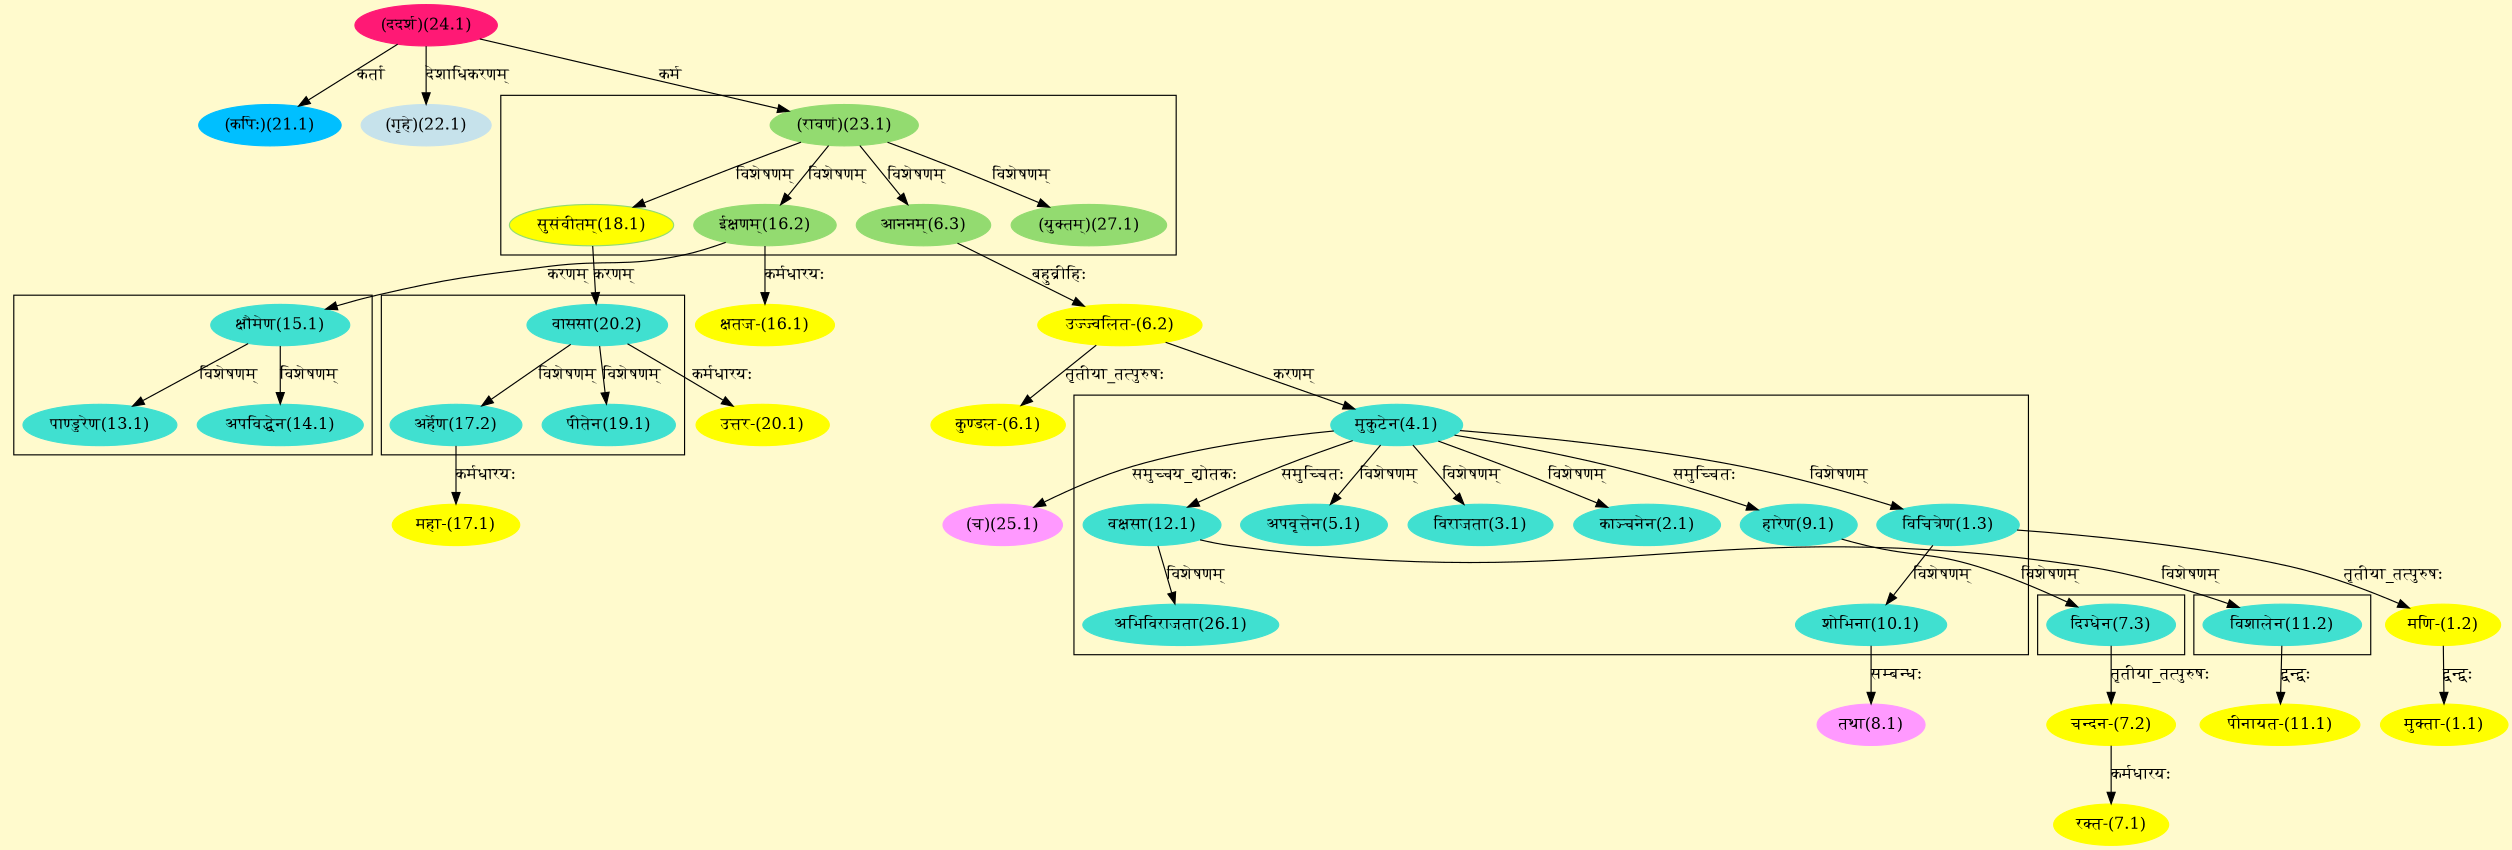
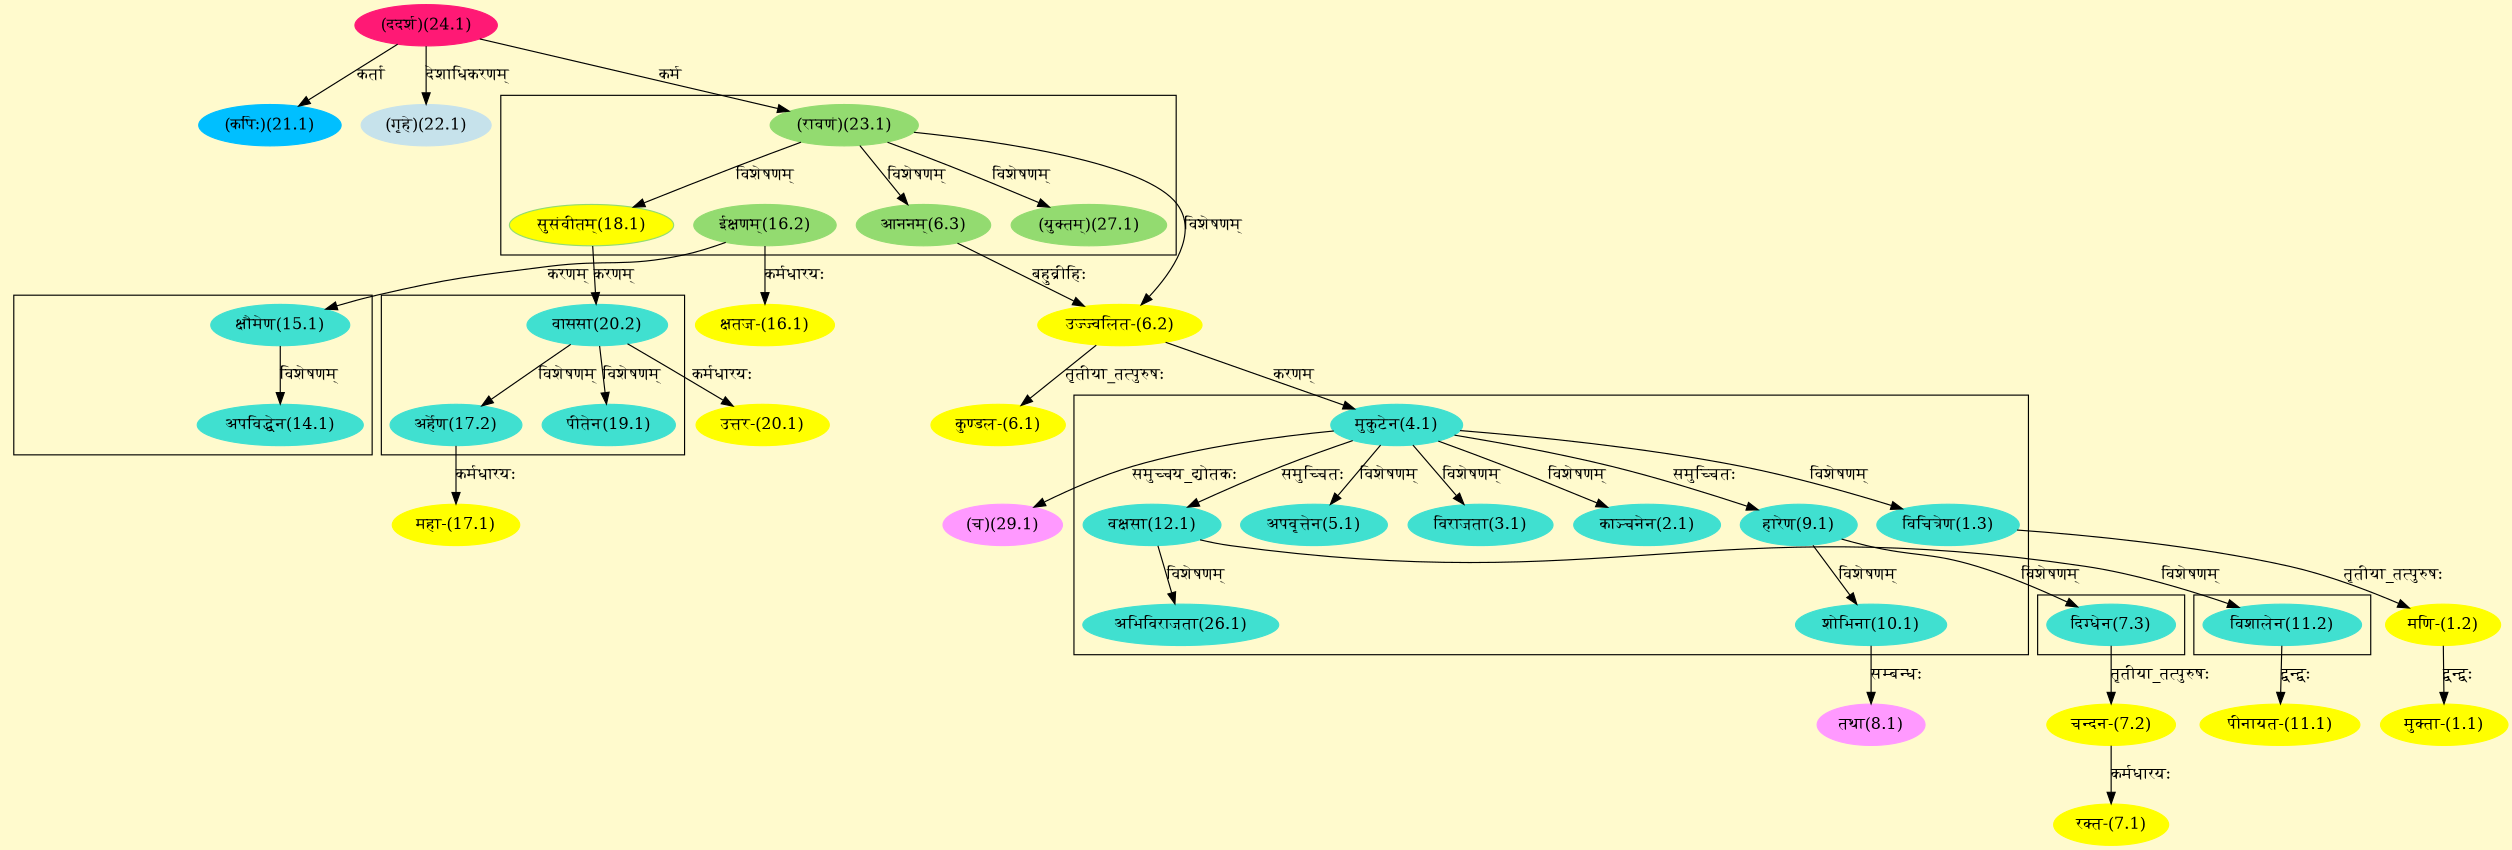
edge "(रावणं)(23.1)" -> "ईक्षणम्(16.2)": now "(रावणं)(23.1)" -> "उज्ज्वलित-(6.2)"
node "पाण्डुरेण(13.1)": removed
node "(च)(25.1)": label "(च)(25.1)" -> "(च)(29.1)"
edge "विचित्रेण(1.3)" -> "शोभिना(10.1)": now "हारेण(9.1)" -> "शोभिना(10.1)"
